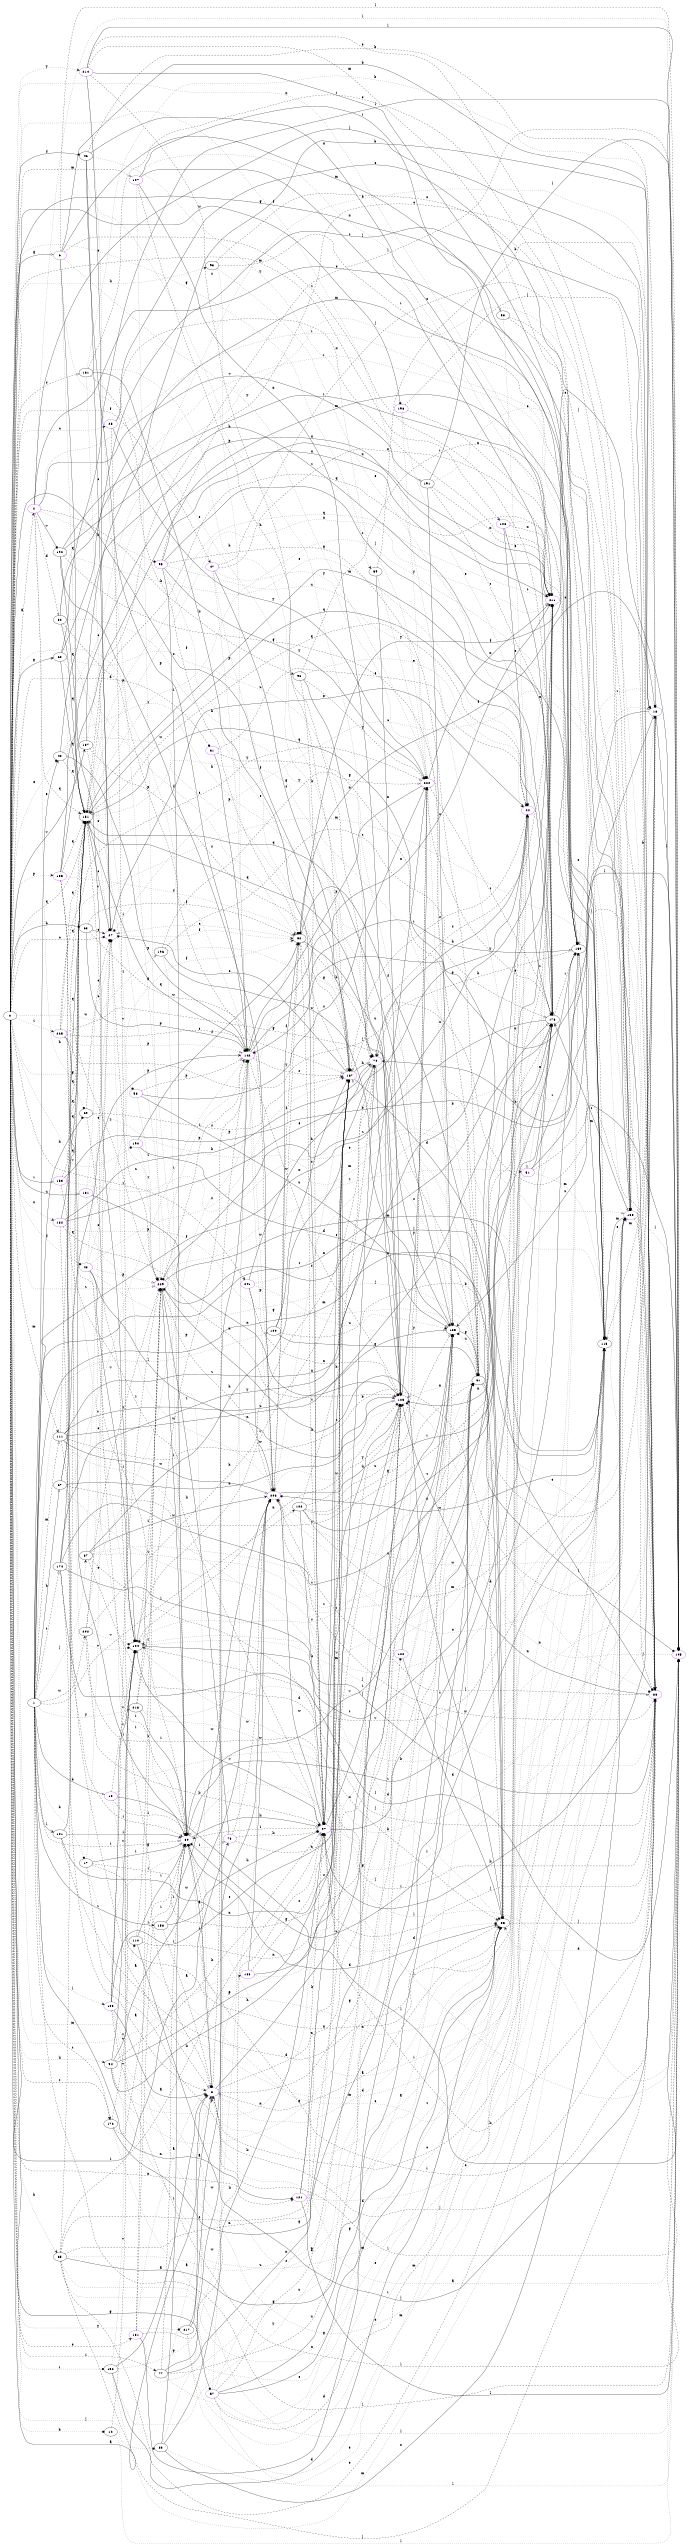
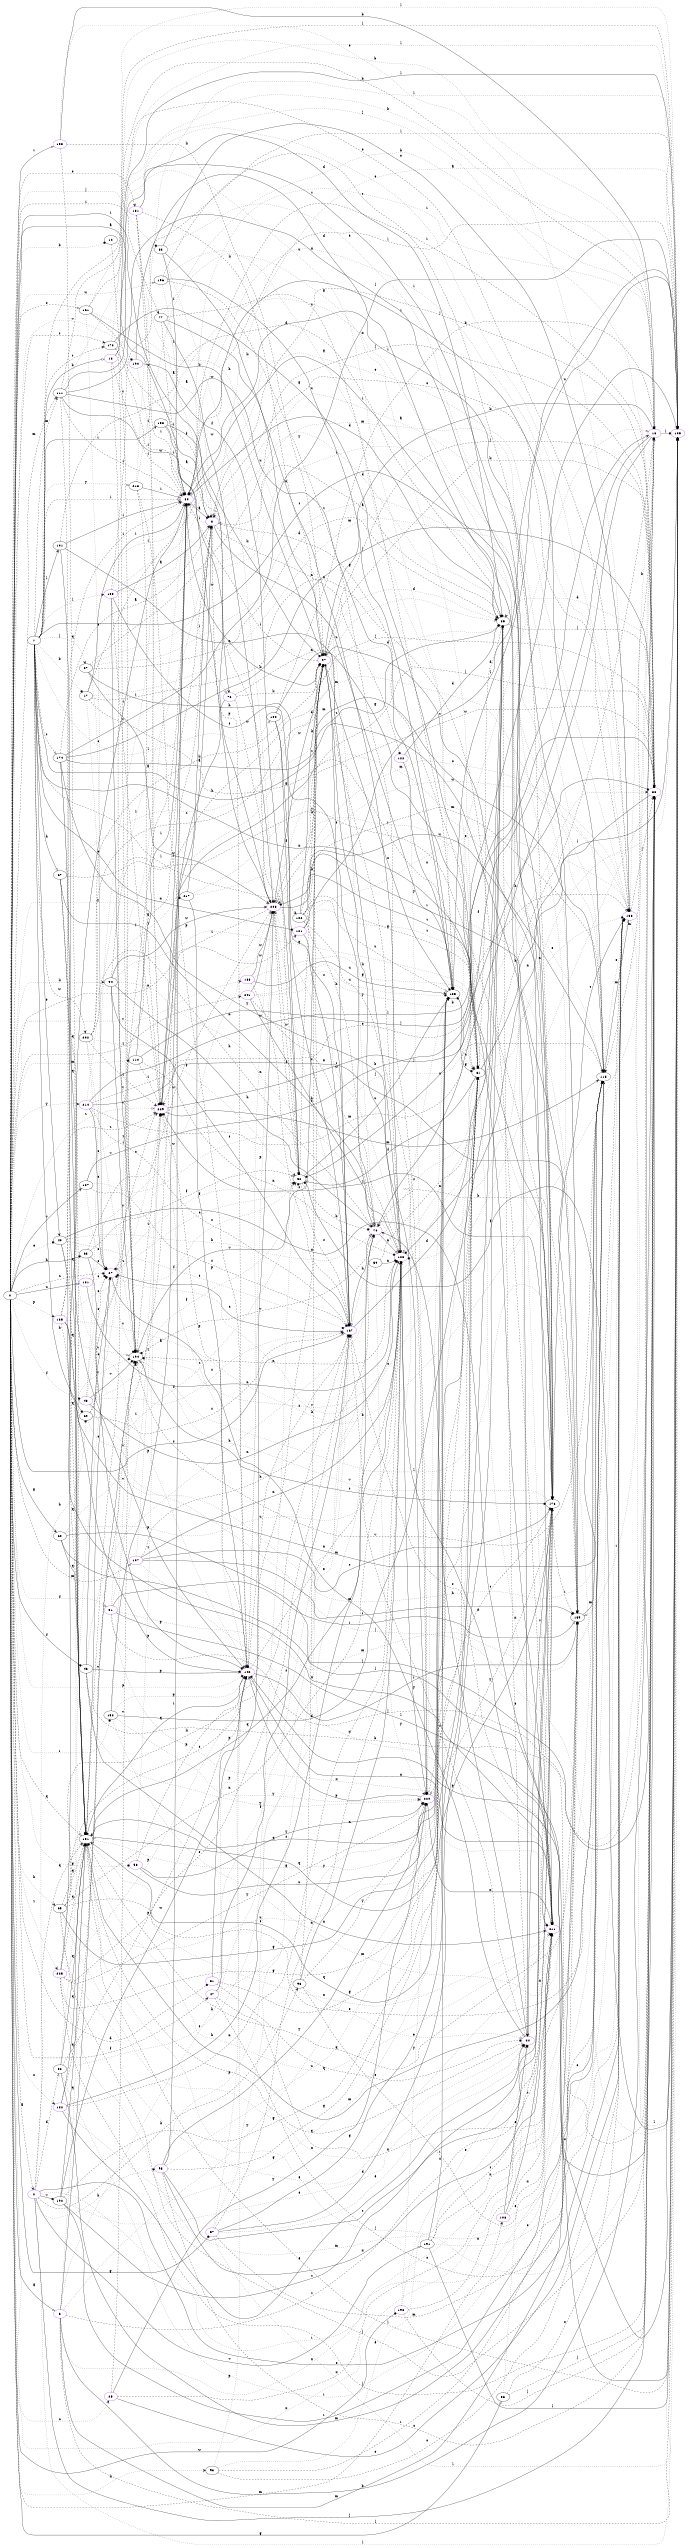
edge "0" -> "59": removed, label "g"
edge "229" -> "51": reversed
edge "6" -> "211": added, label "x"
